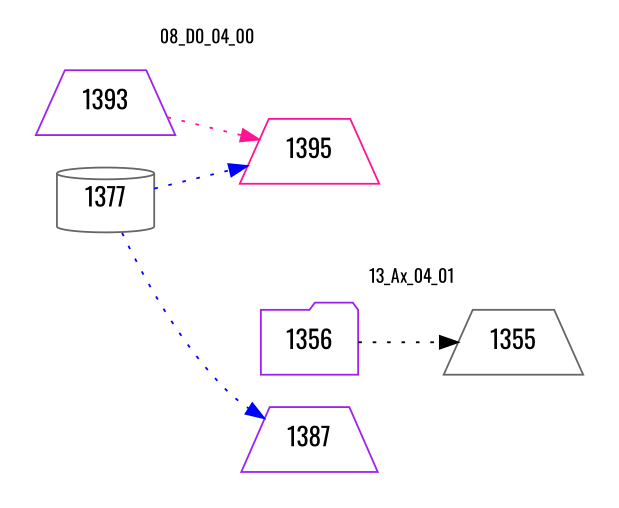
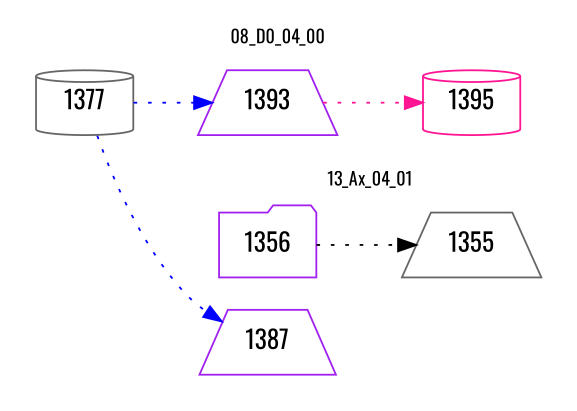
node "1395": shape trapezium -> cylinder
edge "1377" -> "1395": now "1377" -> "1393"
